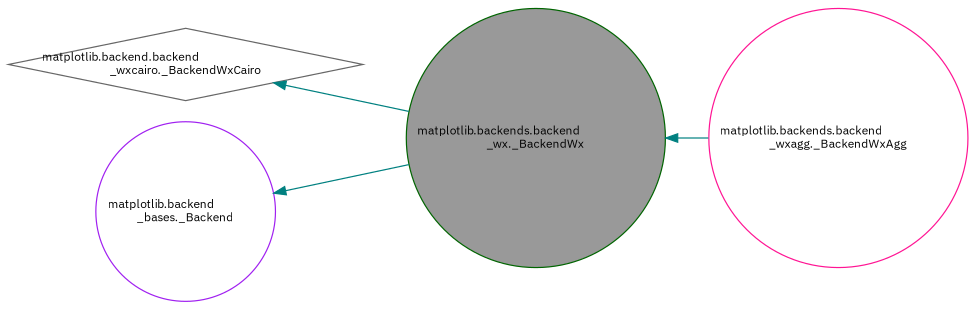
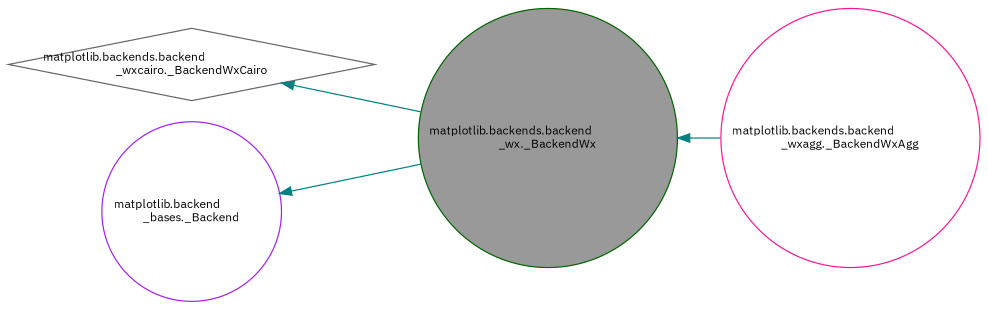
node "matplotlib.backend.backend _wxcairo._BackendWxCairo": label "matplotlib.backend.backend _wxcairo._BackendWxCairo" -> "matplotlib.backends.backend _wxcairo._BackendWxCairo"
